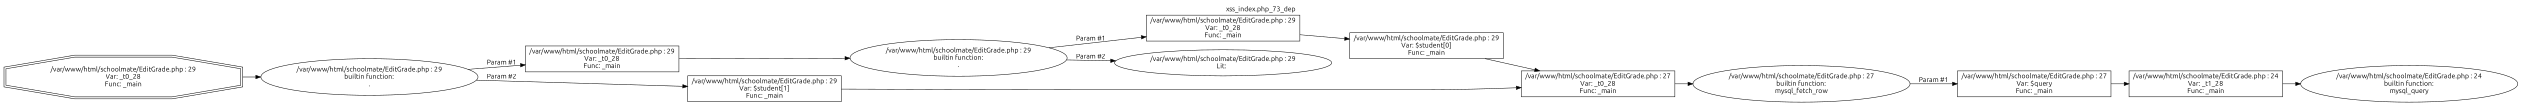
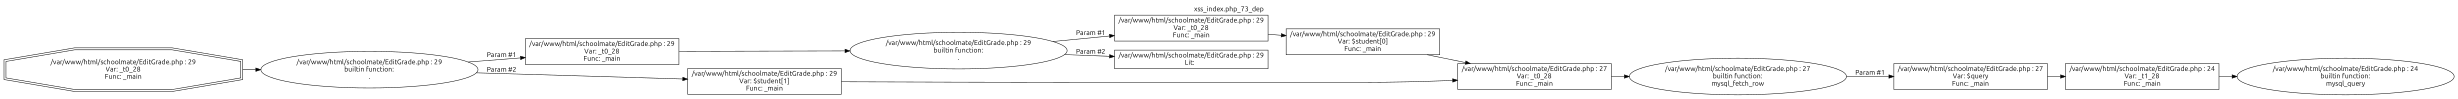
node "/var/www/html/schoolmate/EditGrade.php : 29 Lit:": shape ellipse -> box
